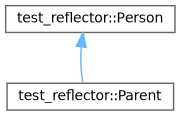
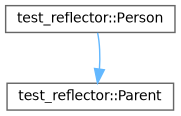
edge "test_reflector::Parent" -> "test_reflector::Person": reversed
